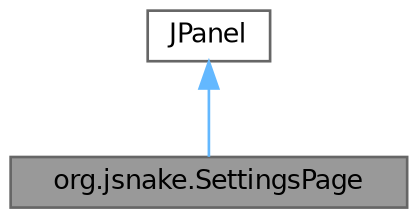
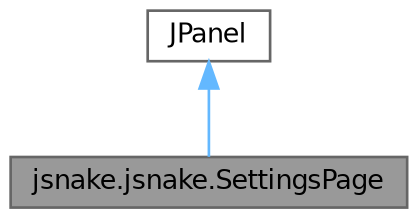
node "org.jsnake.SettingsPage": label "org.jsnake.SettingsPage" -> "jsnake.jsnake.SettingsPage"
